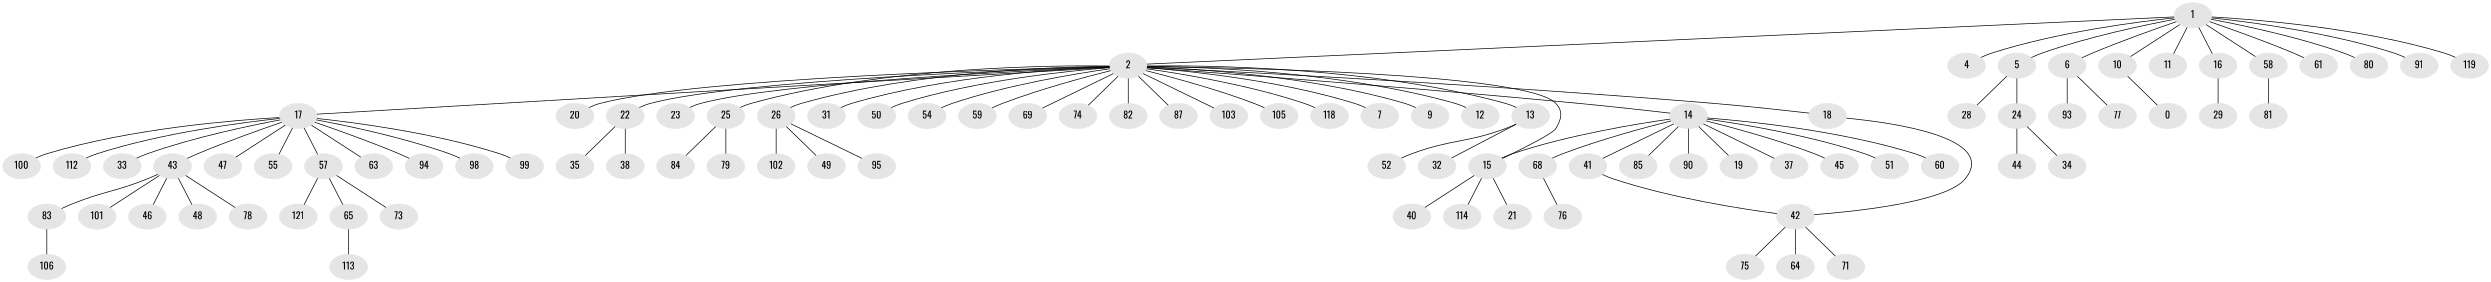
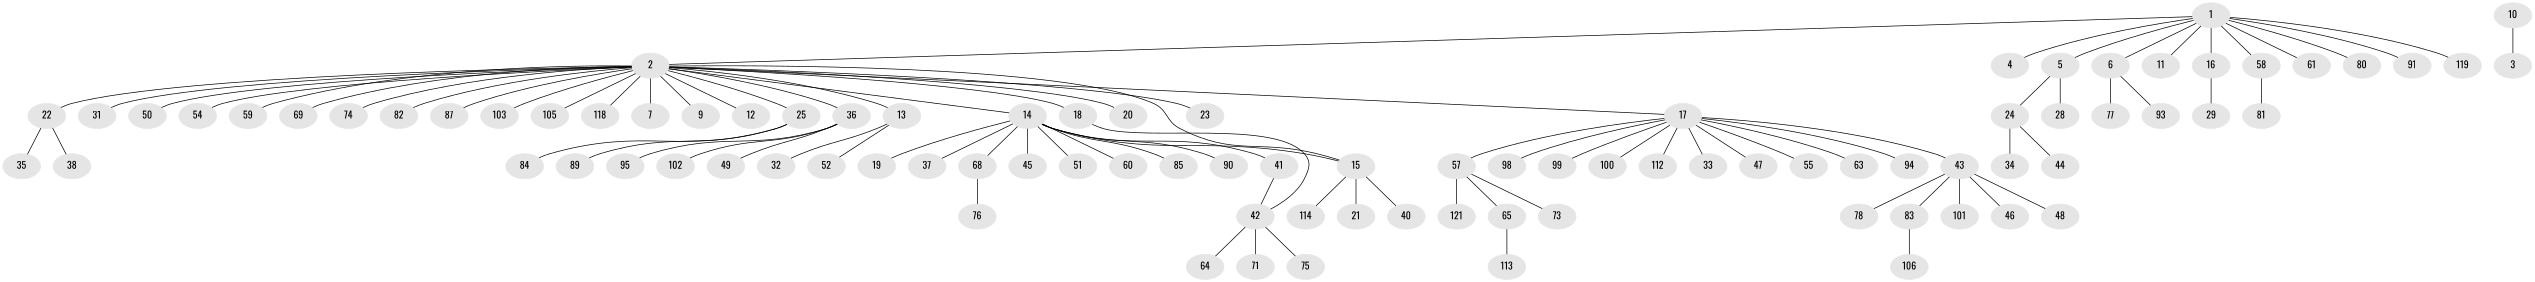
edge "1" -- "10": removed
node "26": label "26" -> "36"
node "0": label "0" -> "3"
node "79": label "79" -> "89"
